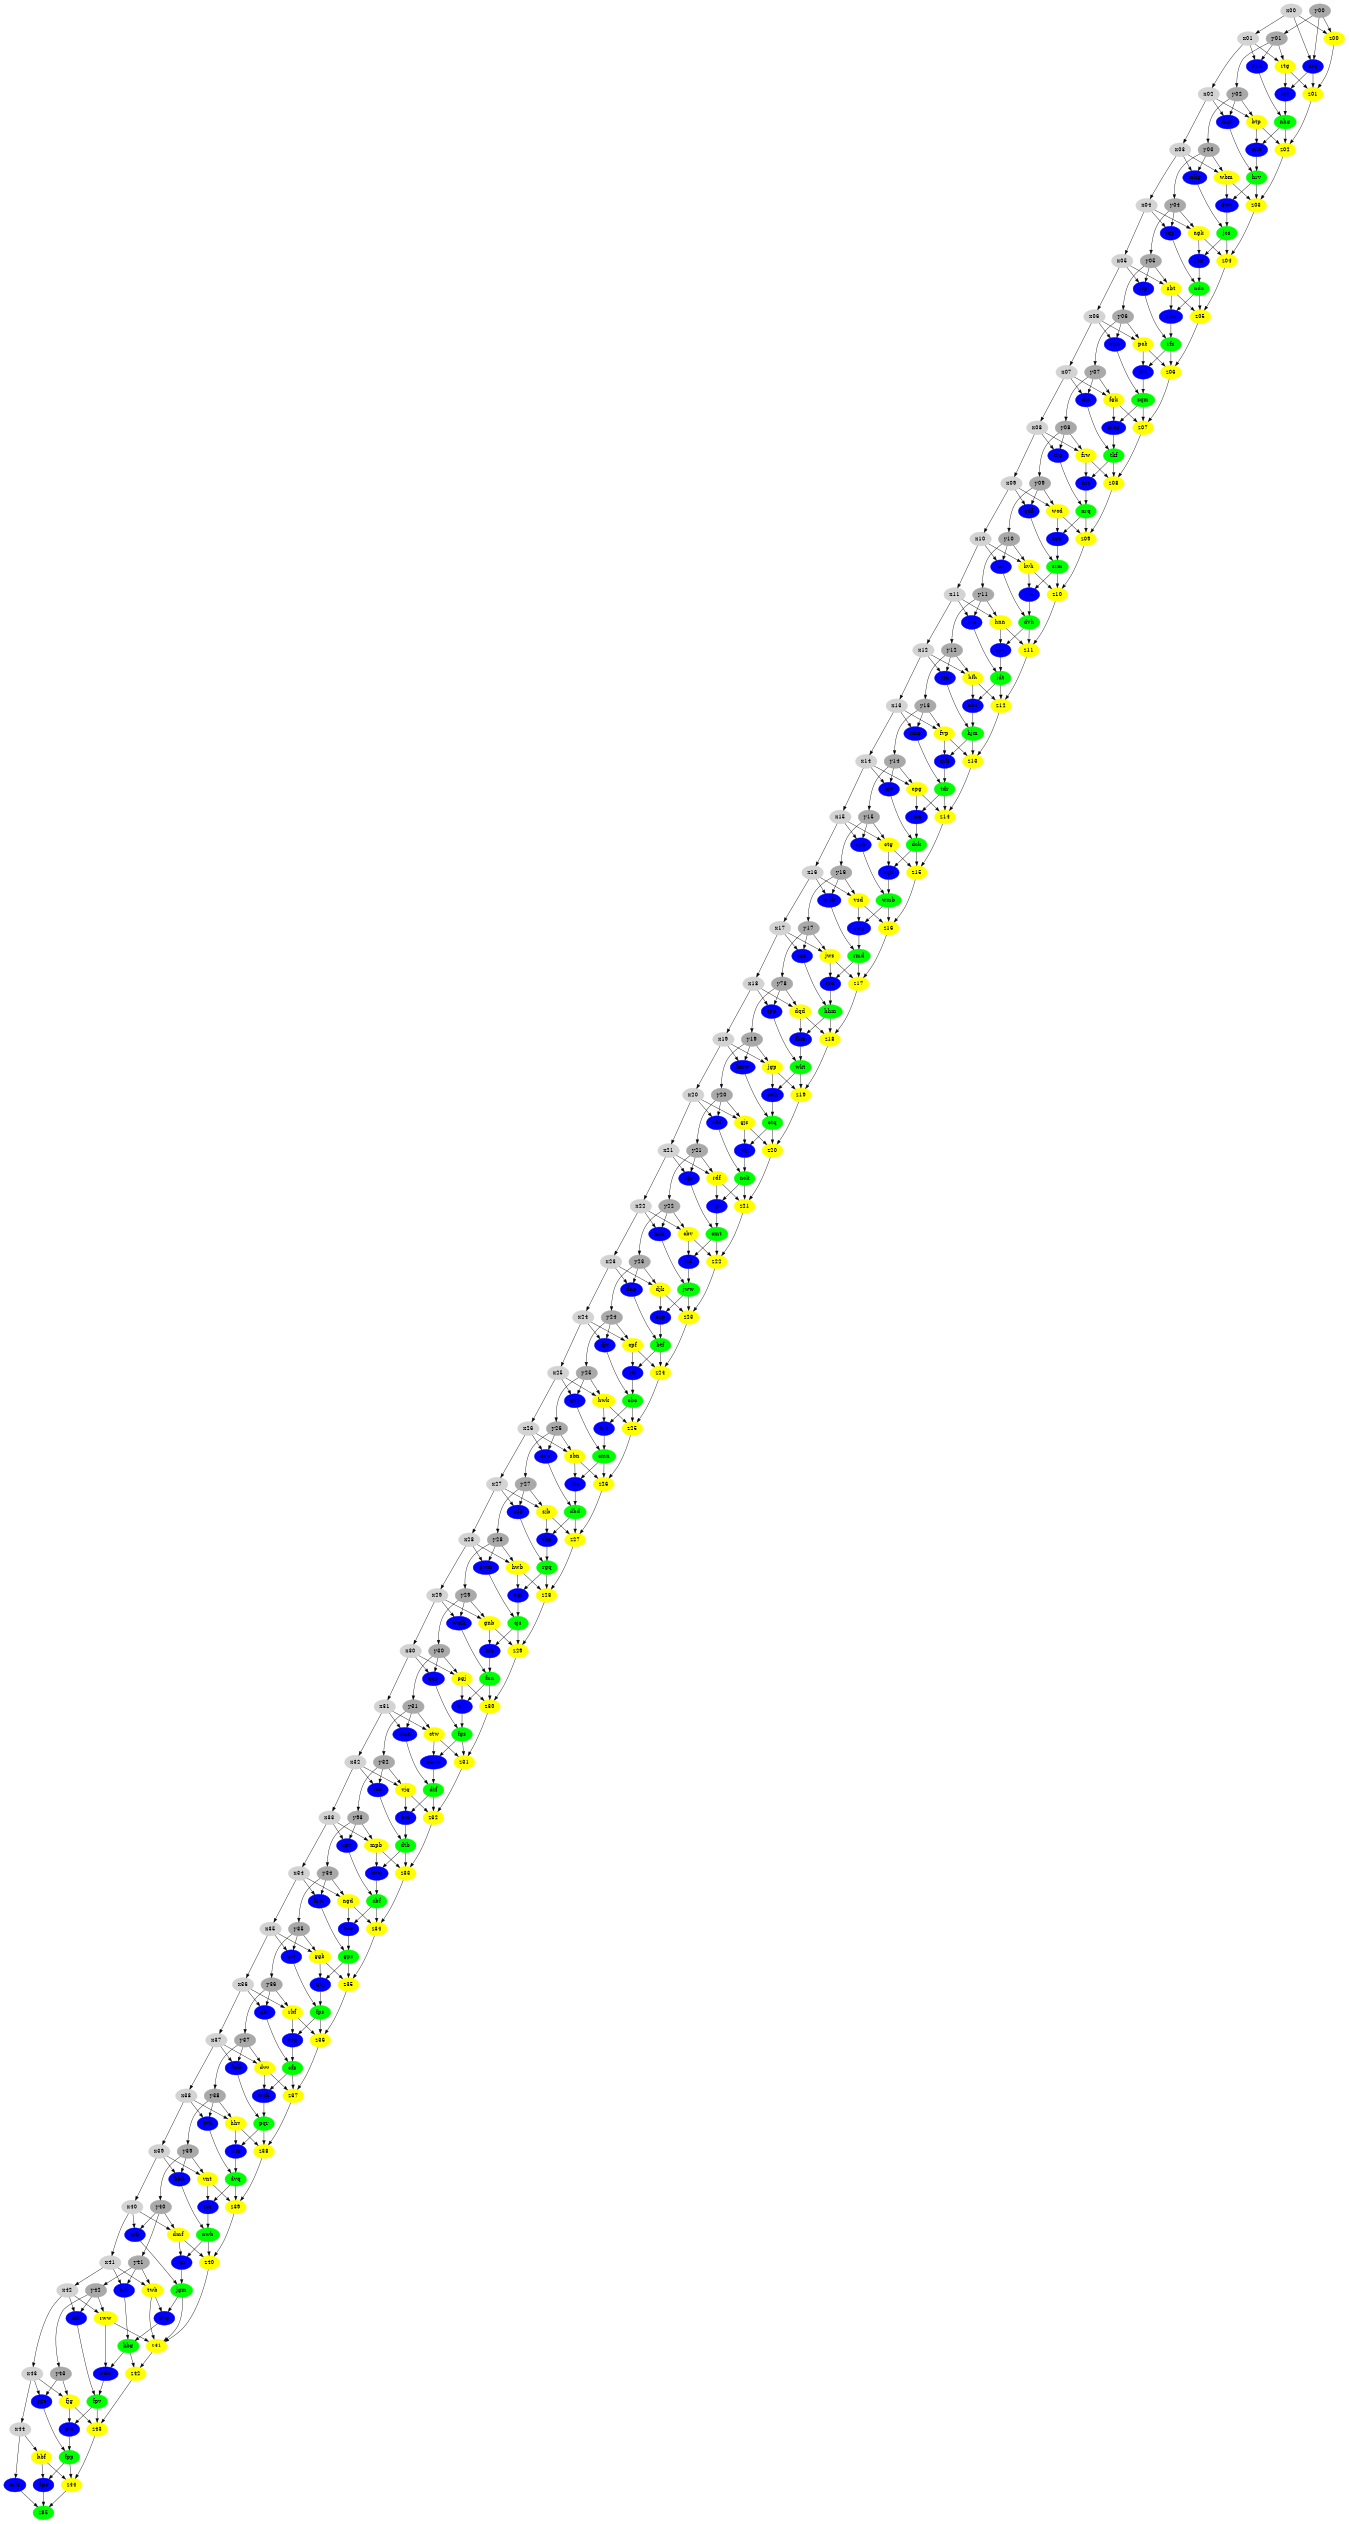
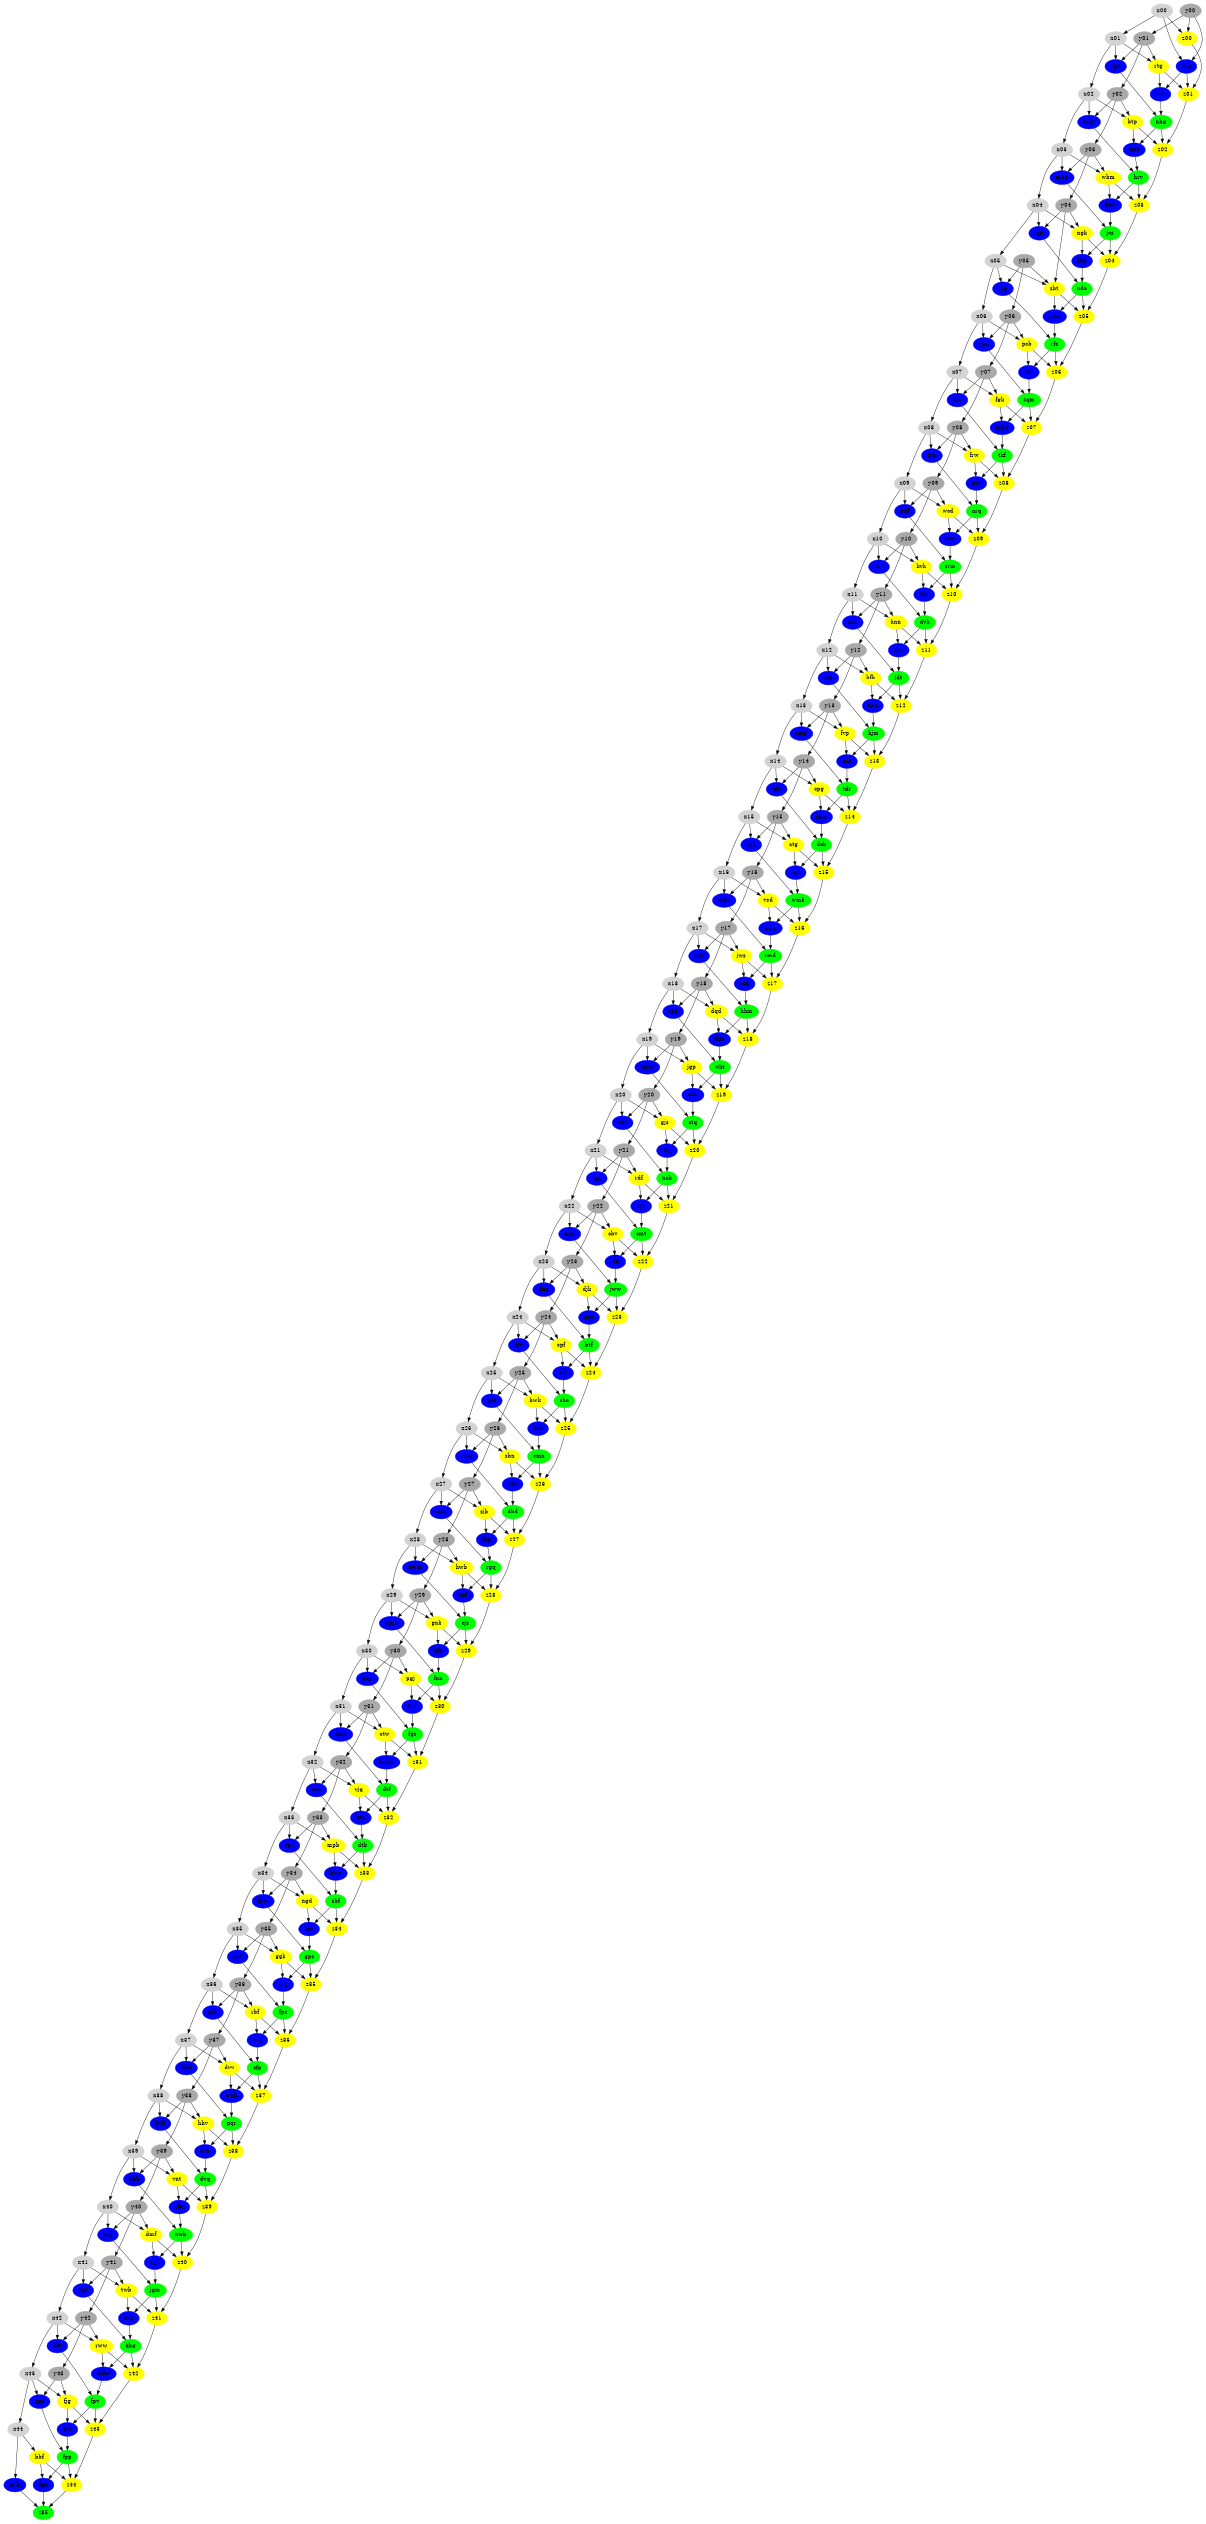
edge "y04" -> "y05": now "y04" -> "sbt"
node "y78": label "y78" -> "y18"
node "y93": label "y93" -> "y33"
edge "rww" -> "z41": now "rww" -> "z42"
